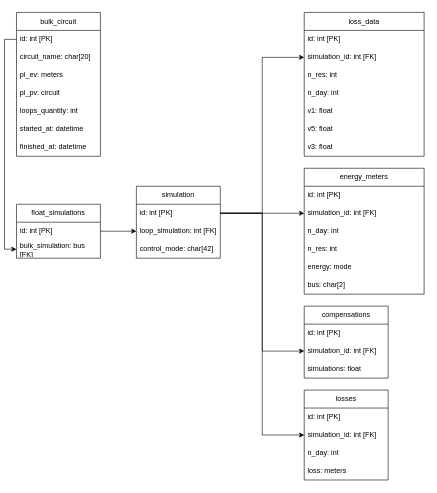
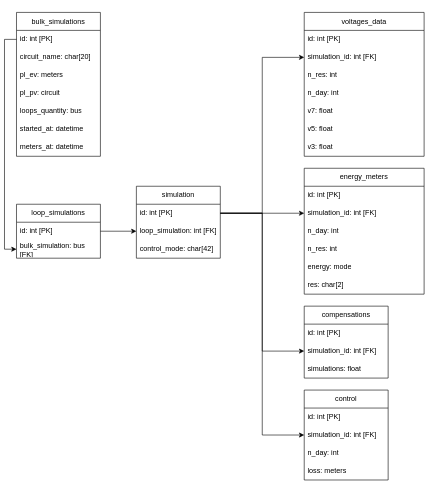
node "bulk_circuit": label "bulk_circuit" -> "bulk_simulations"
node "loss_data": label "loss_data" -> "voltages_data"
node "loops_quantity: int": label "loops_quantity: int" -> "loops_quantity: bus"
node "v1: float": label "v1: float" -> "v7: float"
node "finished_at: datetime": label "finished_at: datetime" -> "meters_at: datetime"
node "float_simulations": label "float_simulations" -> "loop_simulations"
node "bus: char[2]": label "bus: char[2]" -> "res: char[2]"
node "losses": label "losses" -> "control"
